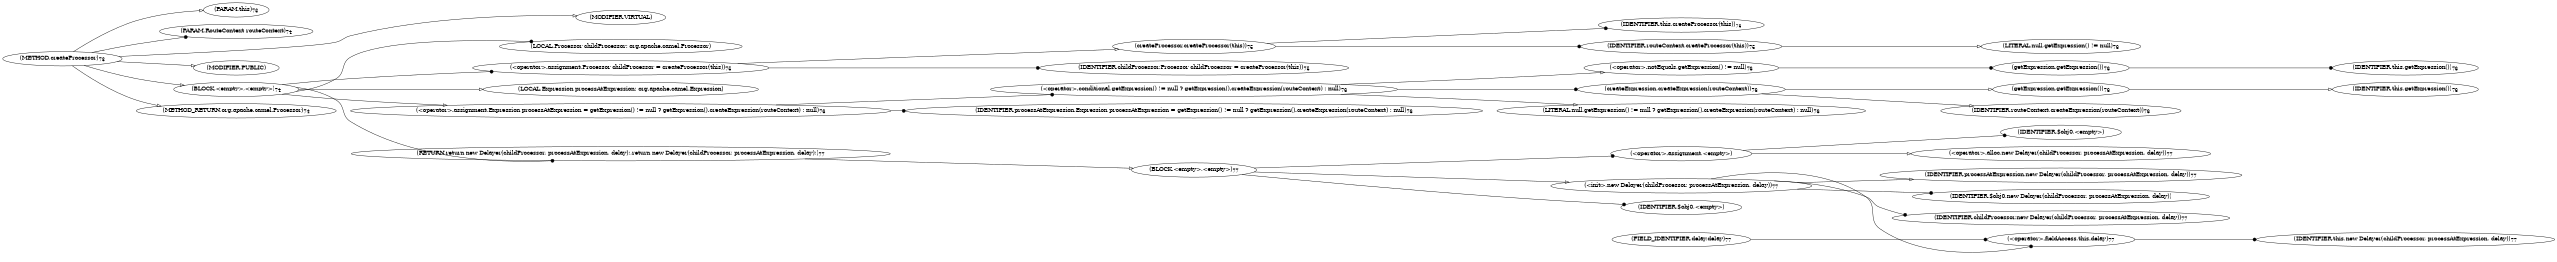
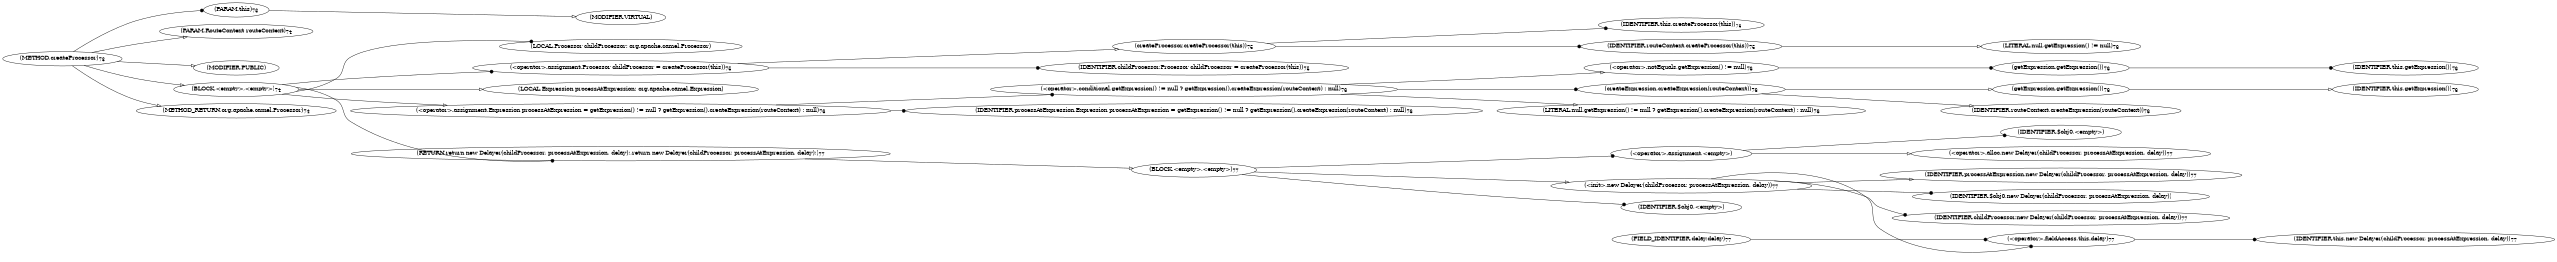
edge "(METHOD,createProcessor)" -> "(PARAM,this)": arrowhead onormal -> dot
edge "(METHOD,createProcessor)" -> "(MODIFIER,VIRTUAL)": now "(PARAM,this)" -> "(MODIFIER,VIRTUAL)"
edge "(METHOD,createProcessor)" -> "(PARAM,RouteContext routeContext)": arrowhead dot -> onormal
